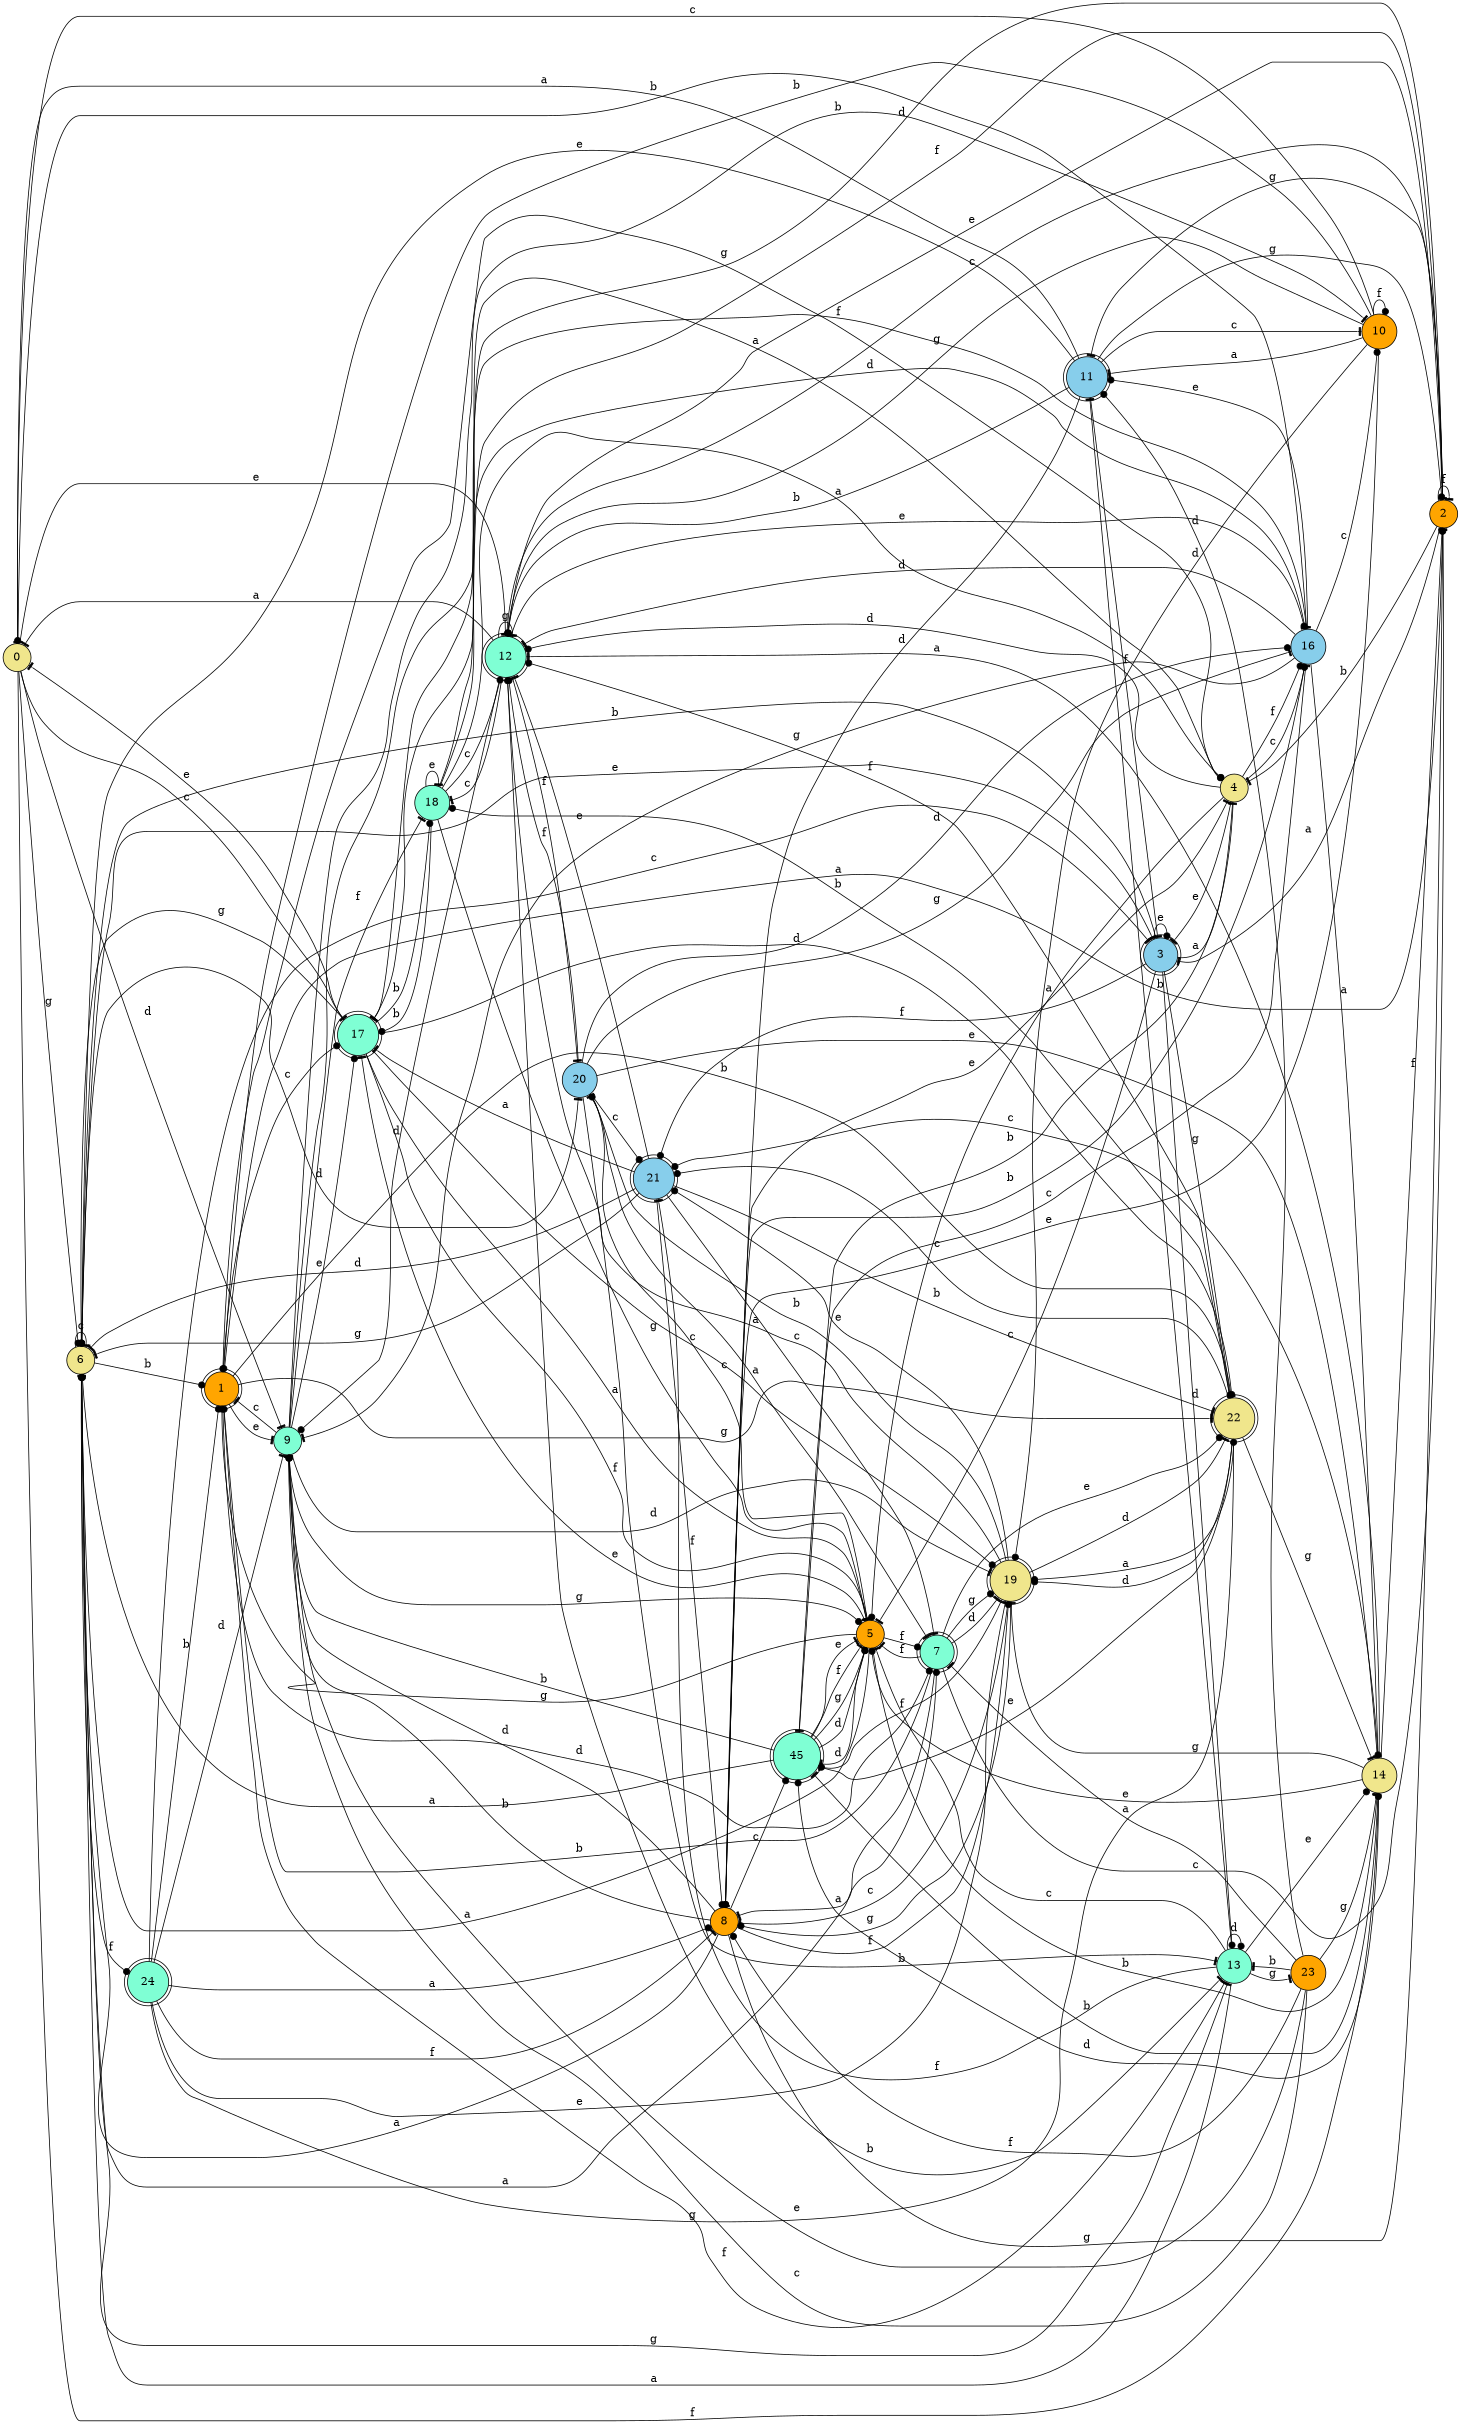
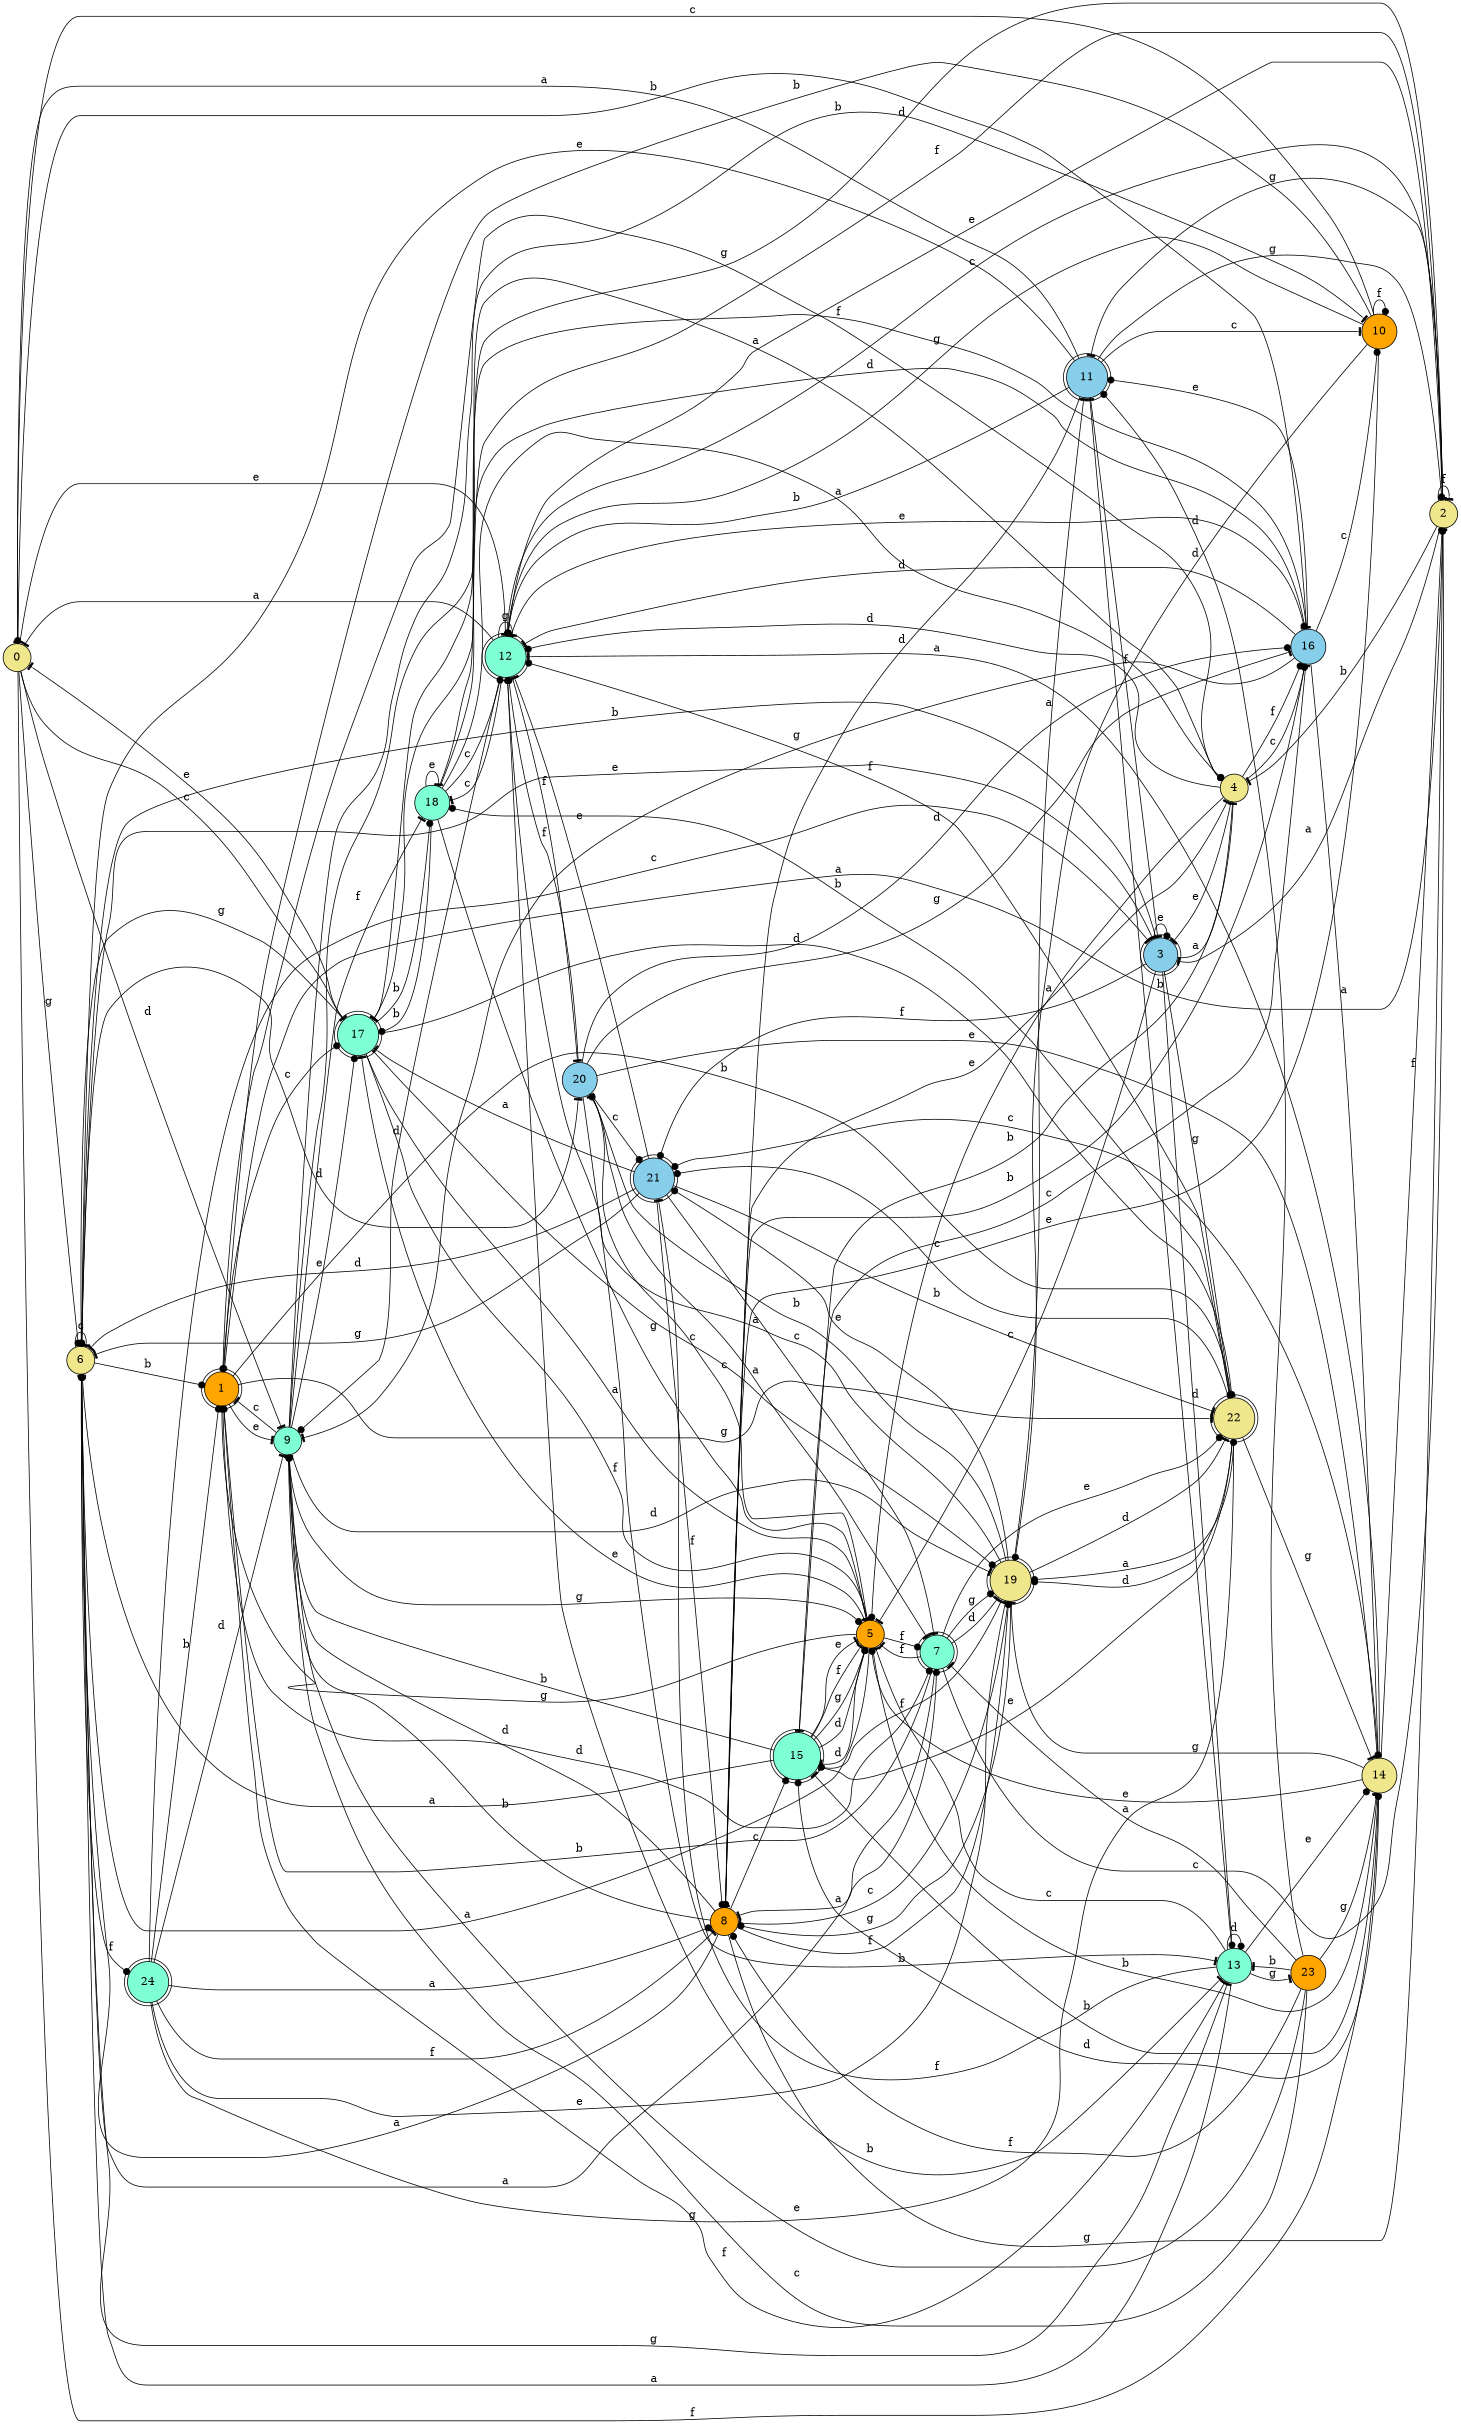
edge "10" -> "11": now "19" -> "11"
node "2": fillcolor orange -> khaki
node "45": label "45" -> "15"
